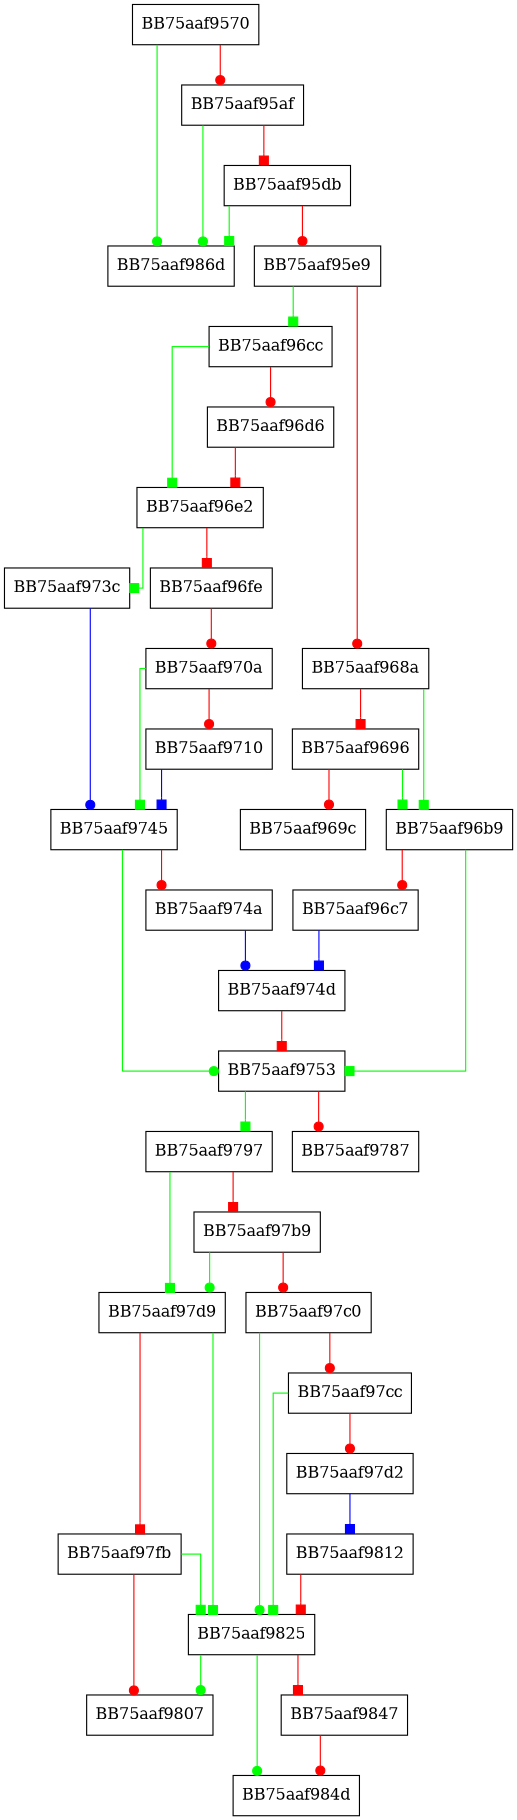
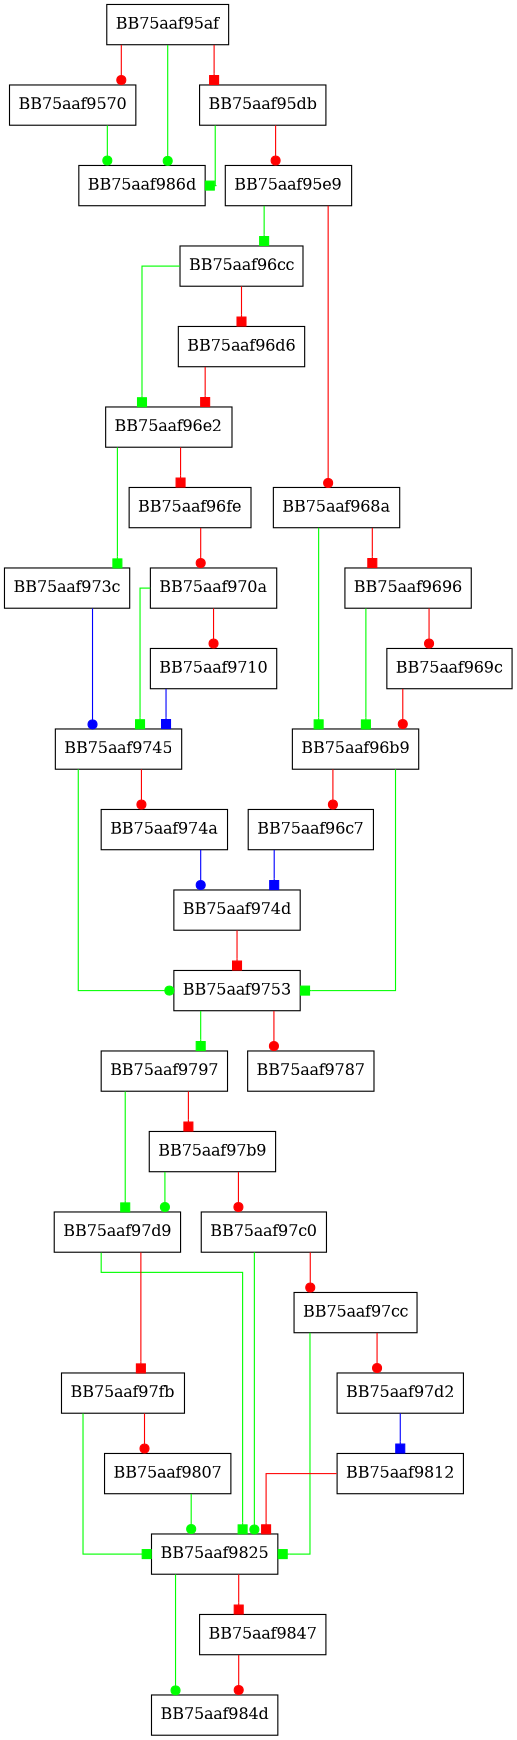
edge "BB75aaf9570" -> "BB75aaf95af": reversed
edge "BB75aaf96cc" -> "BB75aaf96d6": arrowhead dot -> box
edge "BB75aaf969c" -> "BB75aaf96b9": added
edge "BB75aaf9825" -> "BB75aaf9807": reversed
